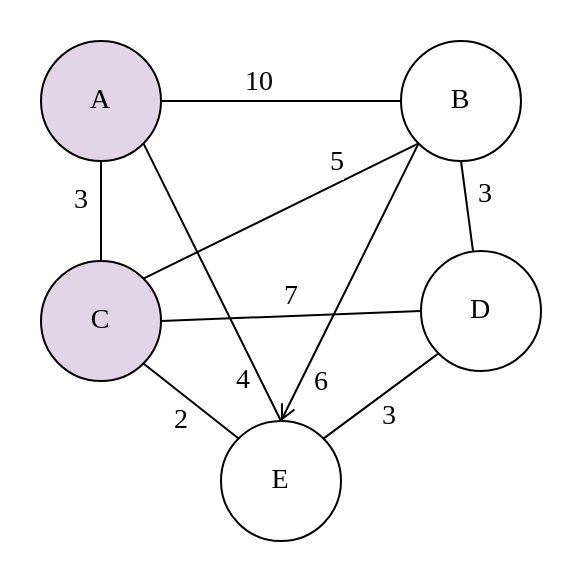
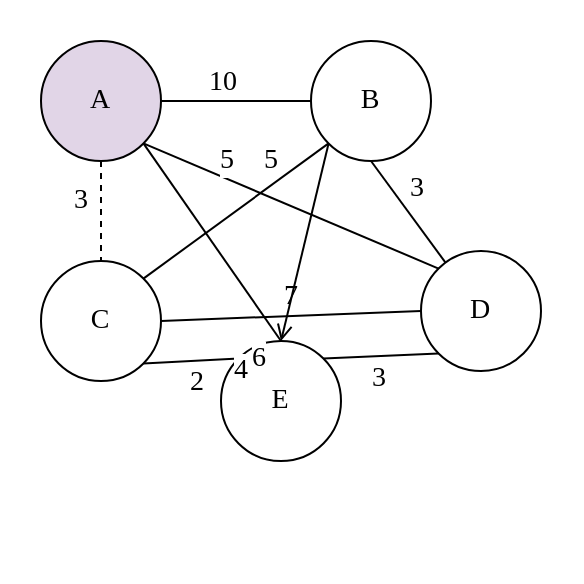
node "B": moved (461, 101) -> (371, 101)
edge "A" -- "D": added, label "5"
edge "A" -- "C": style solid -> dashed
node "C": fillcolor #e1d5e7 -> #ffffff
node "E": moved (281, 481) -> (281, 401)
